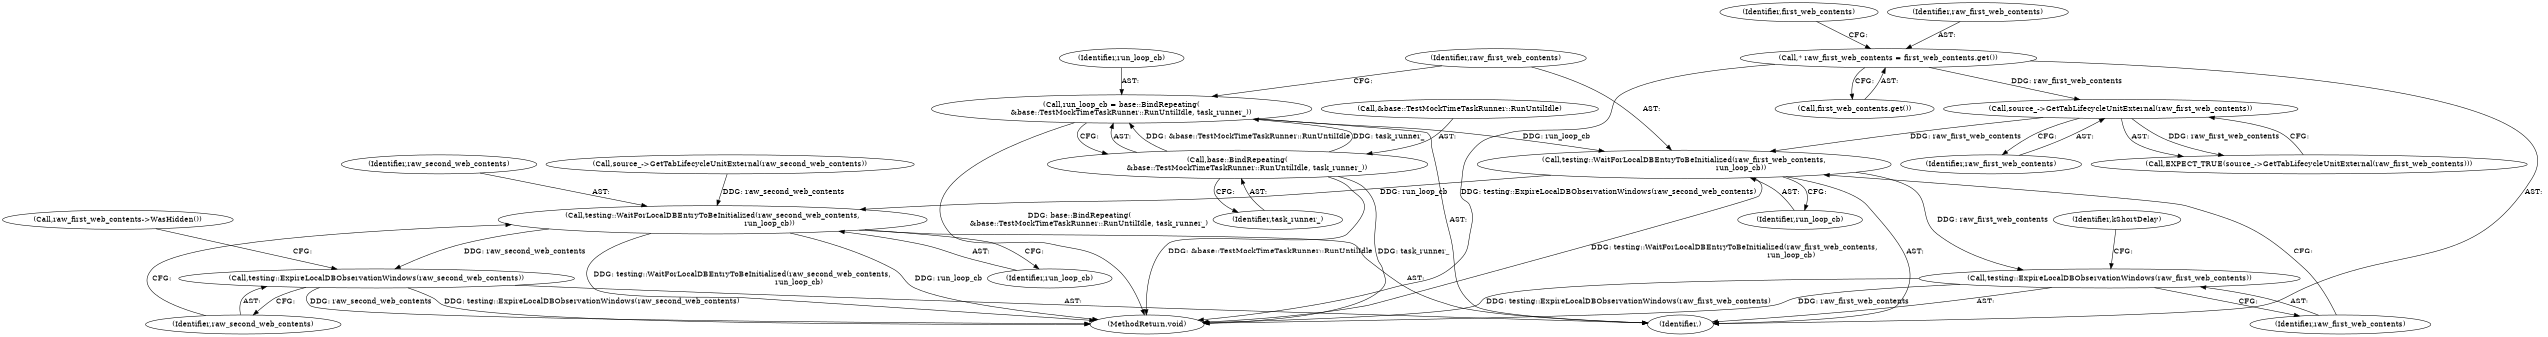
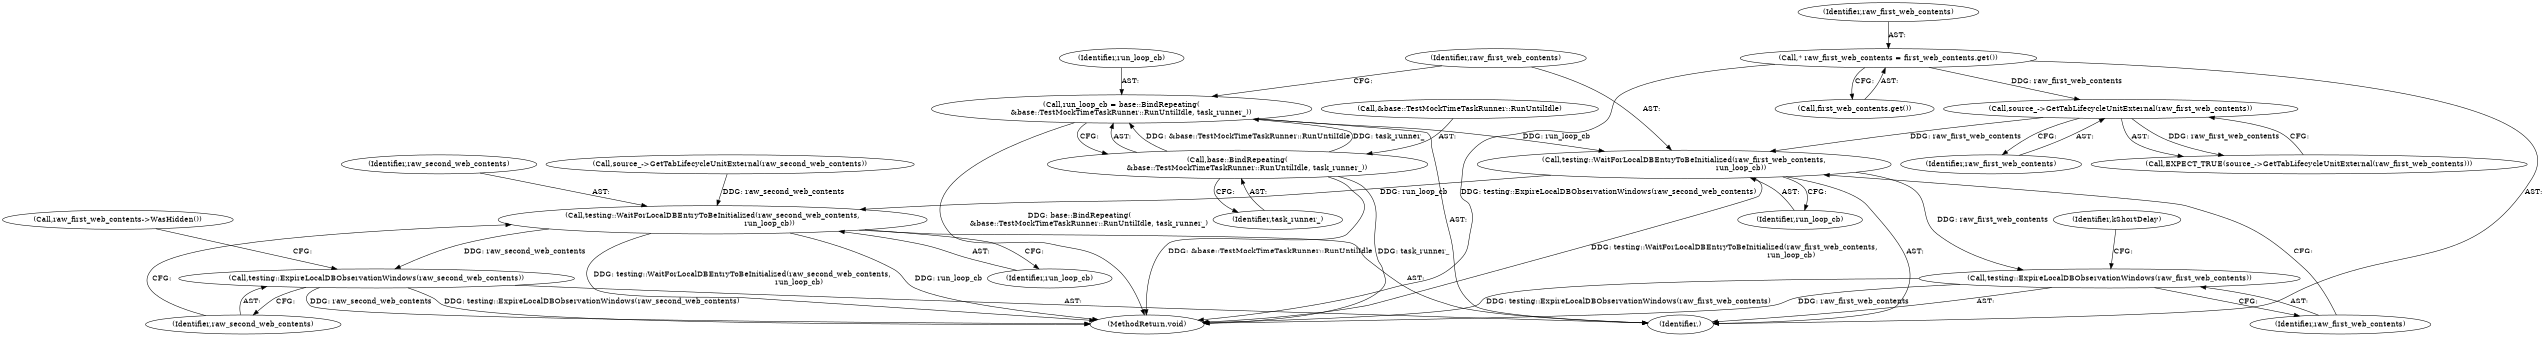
node "(Identifier,first_web_contents)": removed
